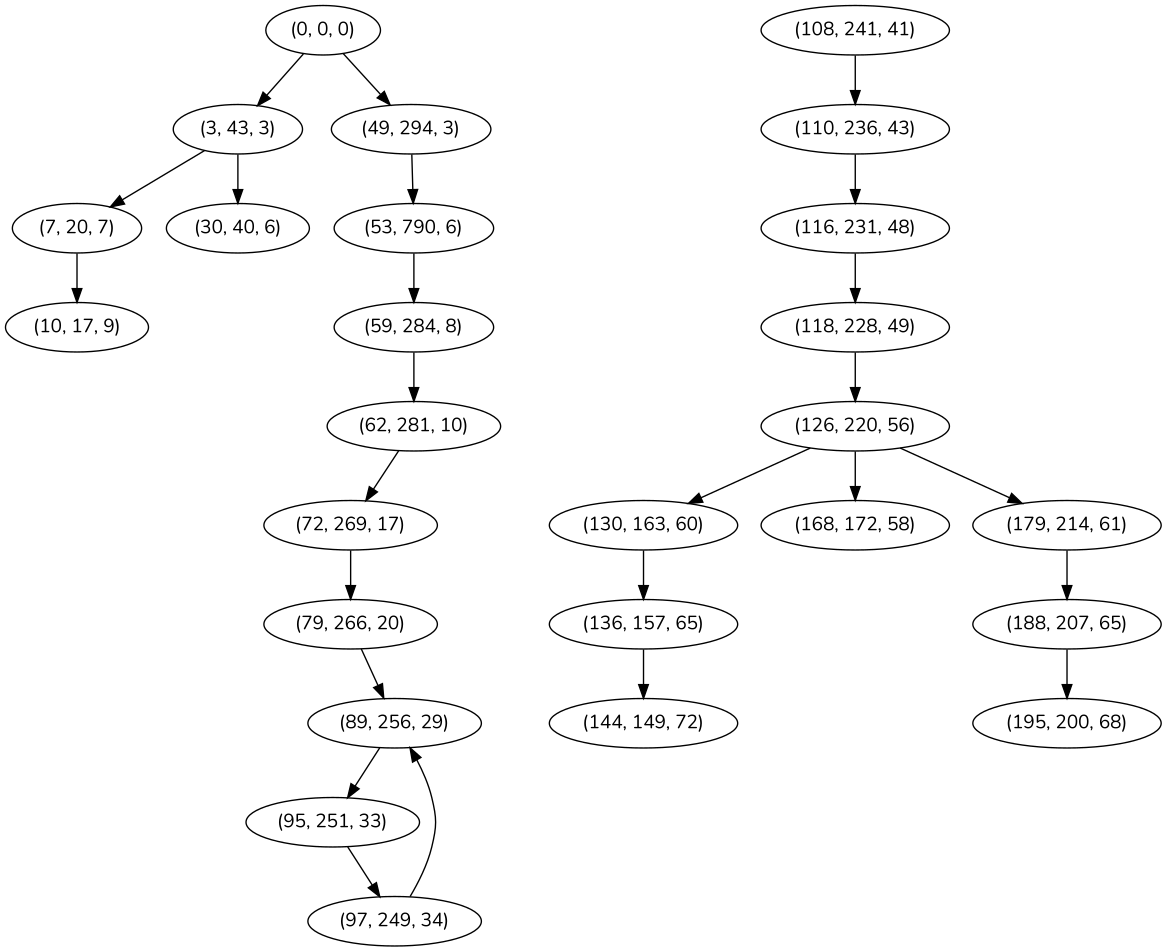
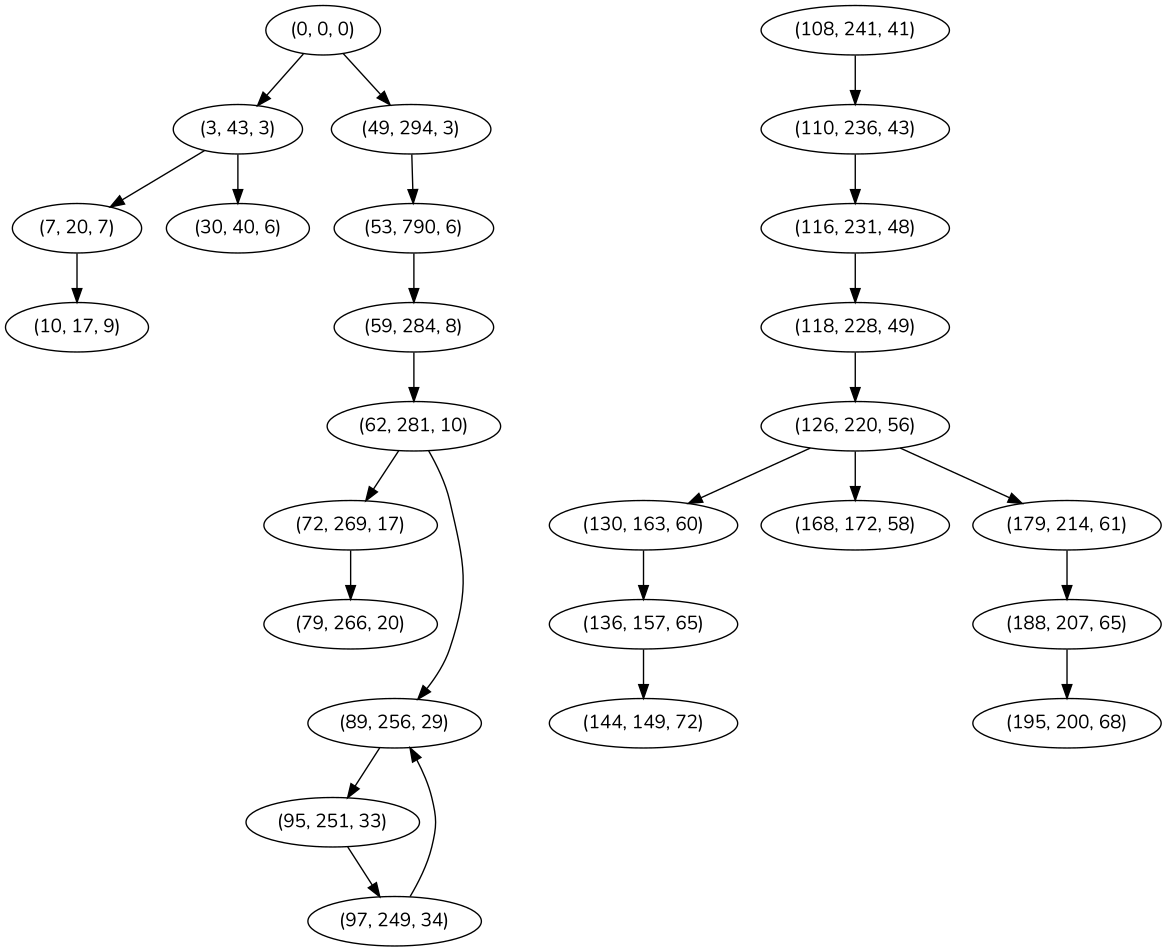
edge "(79, 266, 20)" -> "(89, 256, 29)": now "(62, 281, 10)" -> "(89, 256, 29)"
